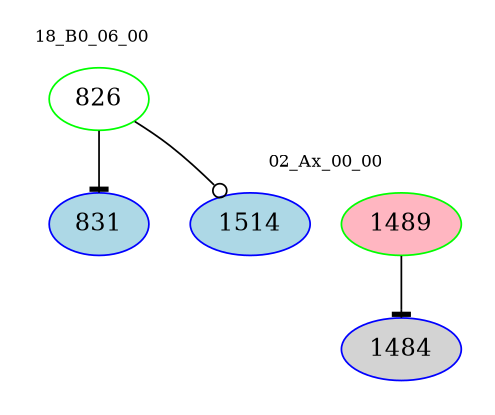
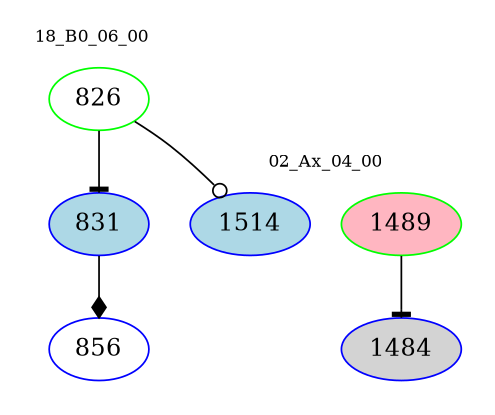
cluster "02_Ax_00_00": label "02_Ax_00_00" -> "02_Ax_04_00"
node "856": added
